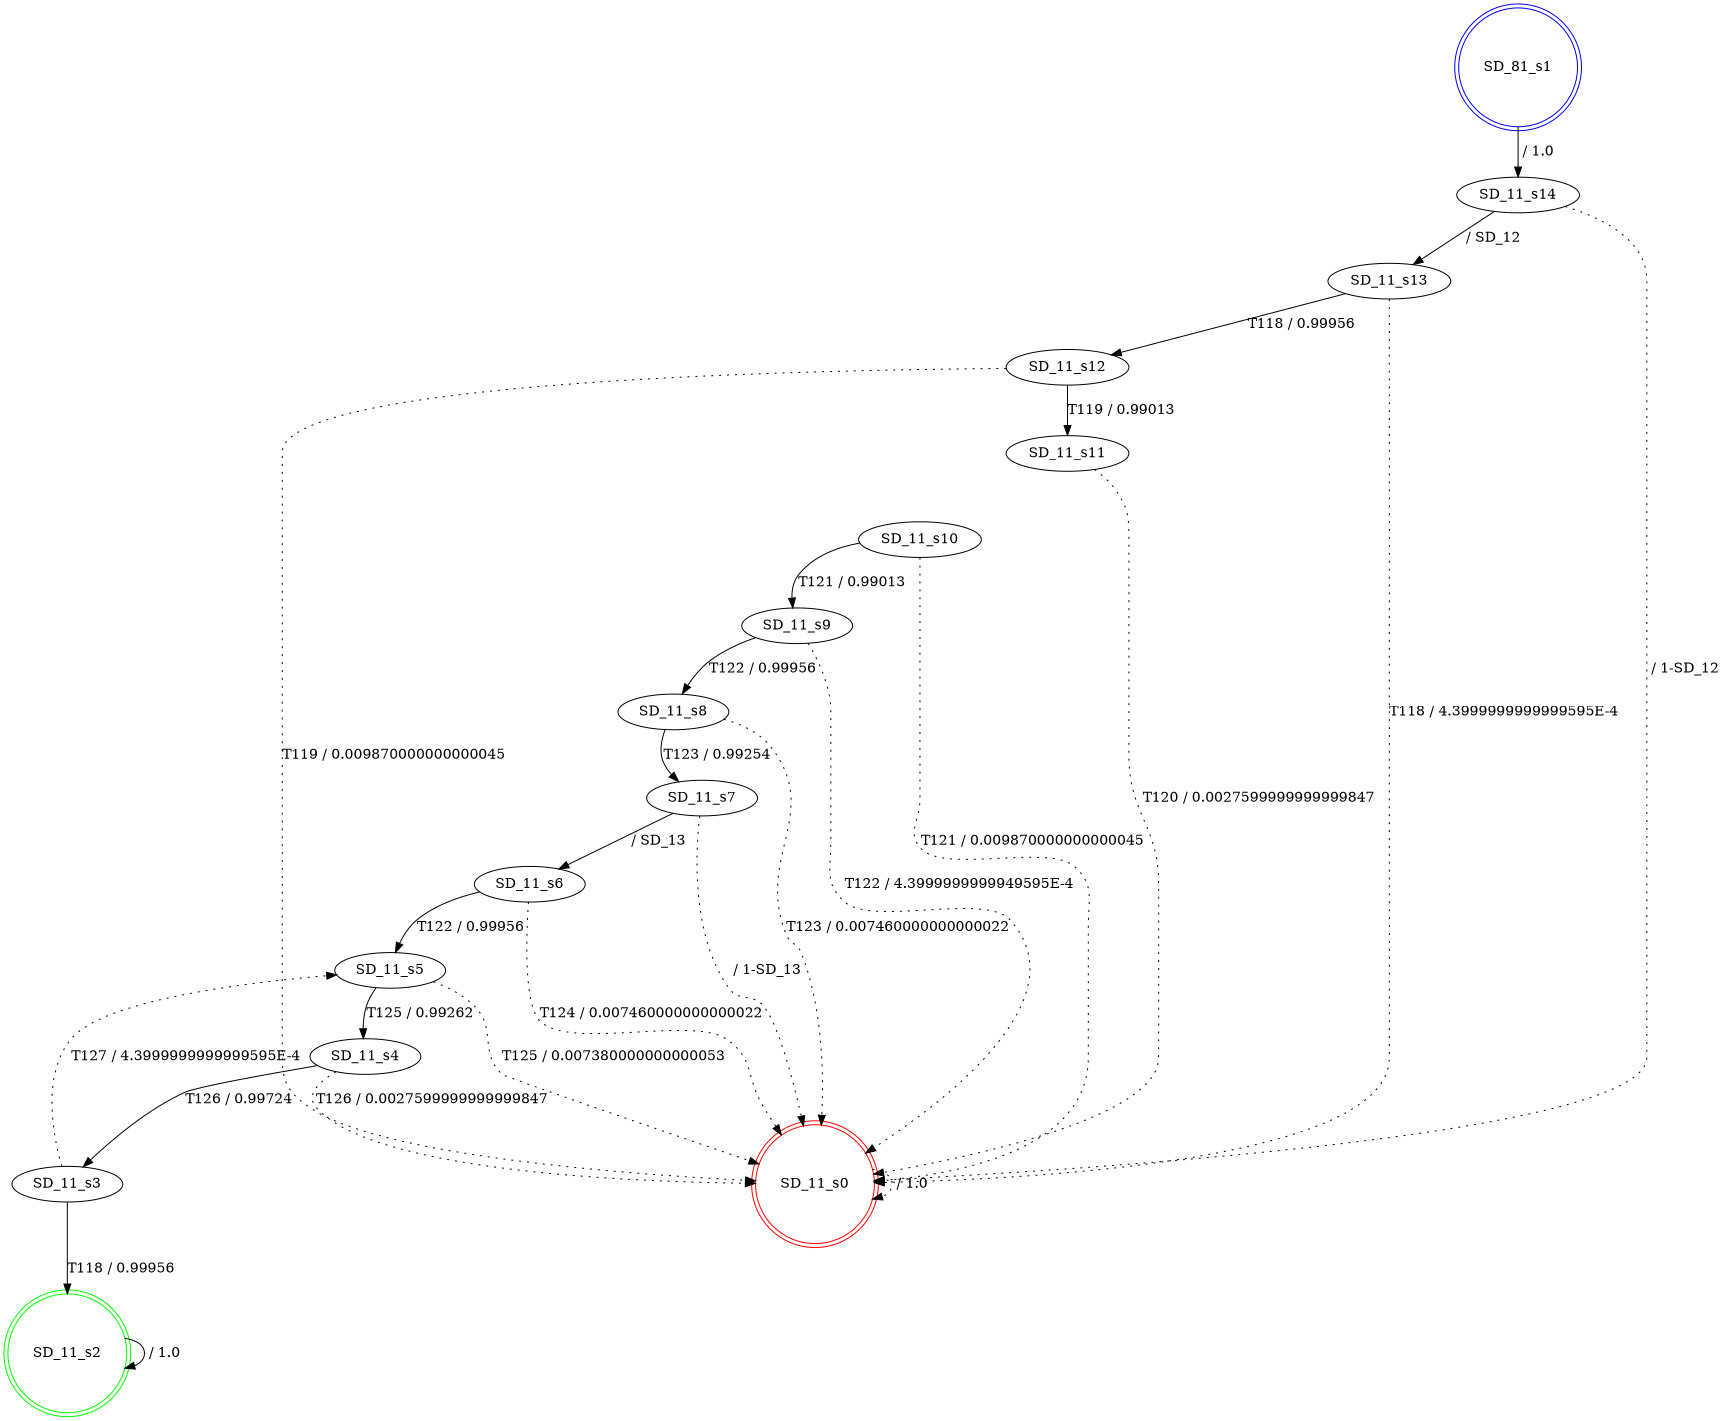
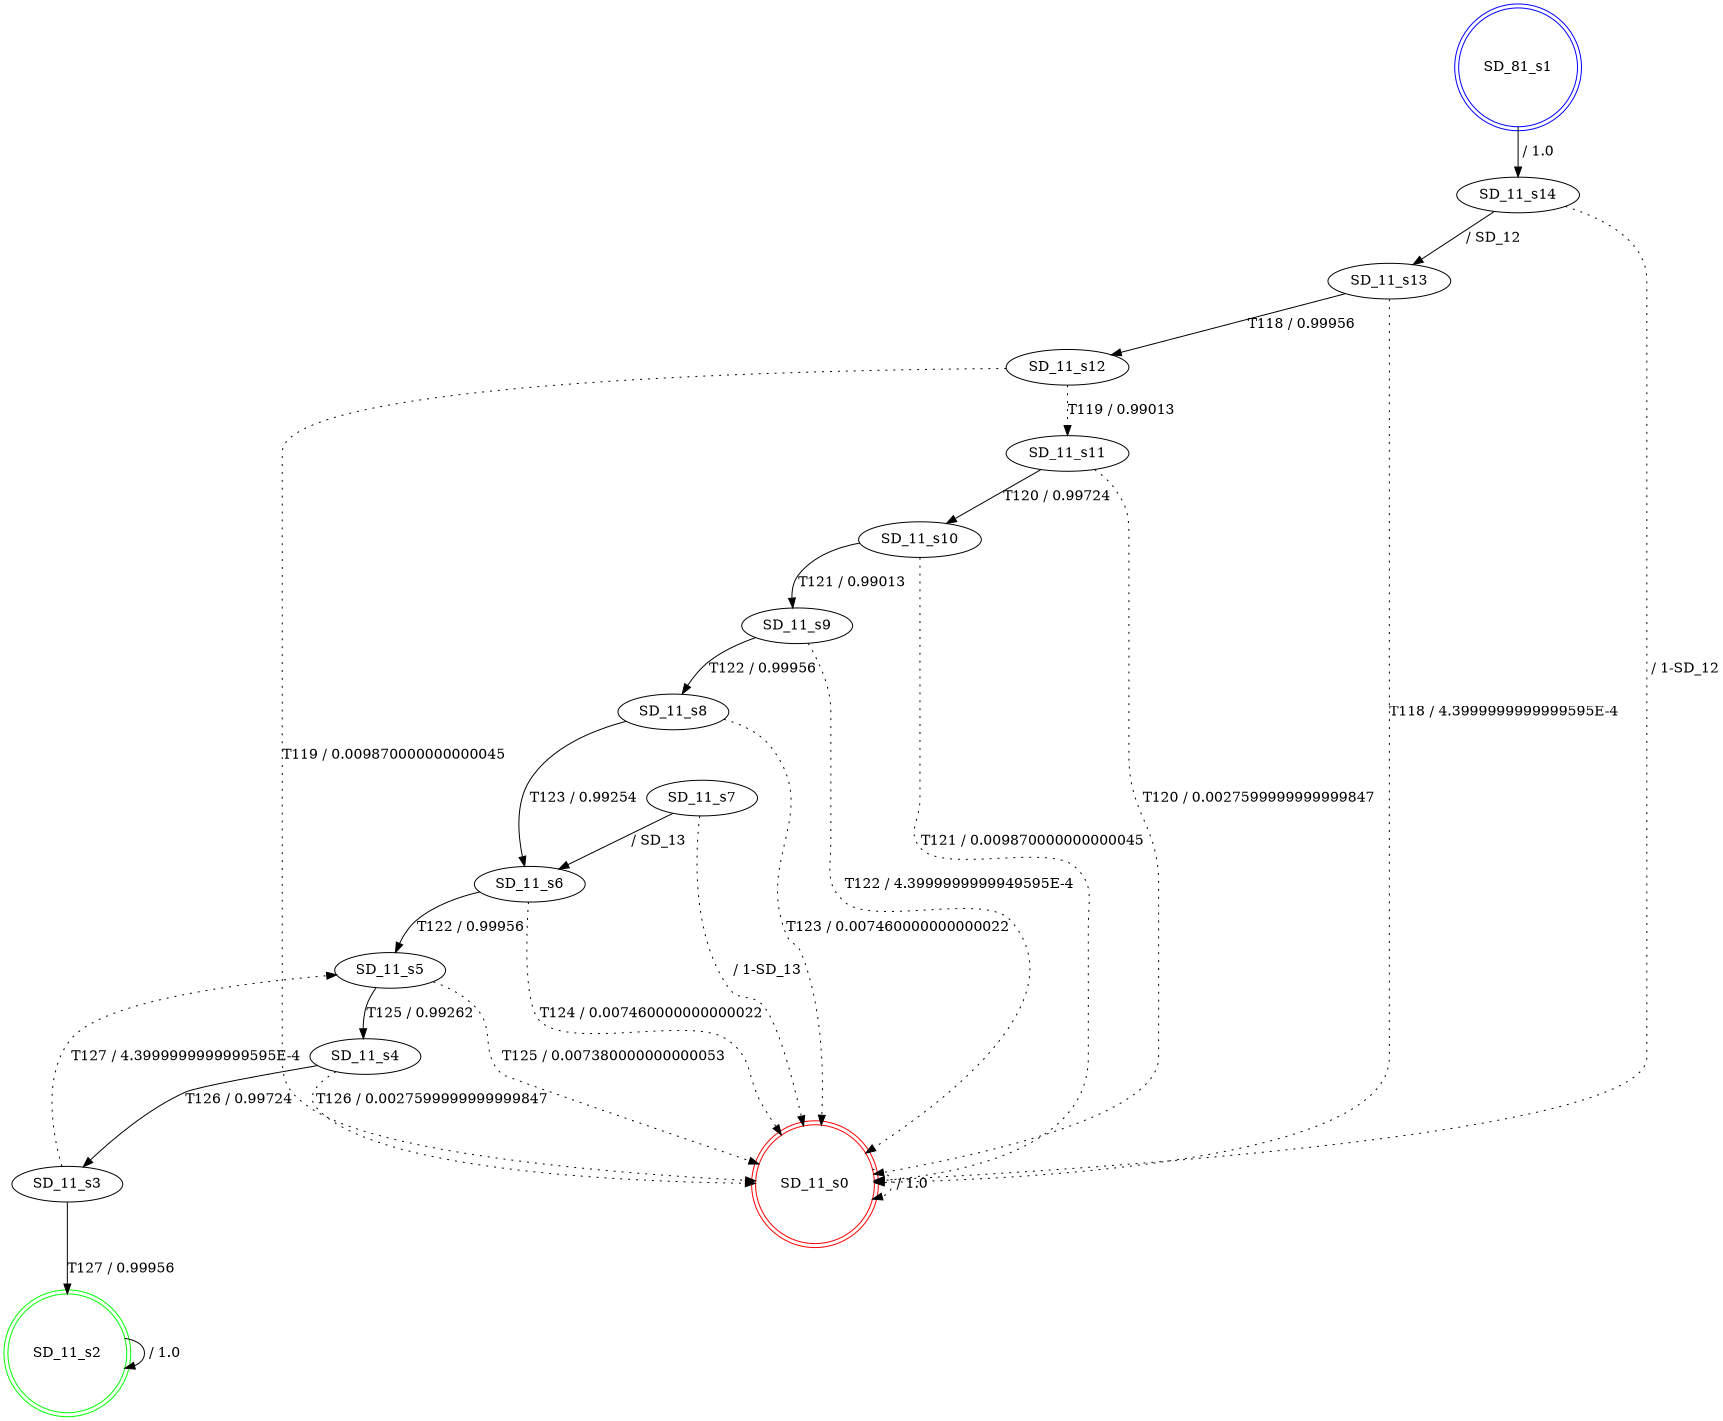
edge "SD_11_s12" -> "SD_11_s11": style solid -> dotted
edge "SD_11_s11" -> "SD_11_s10": added, label "T120 / 0.99724"
edge "SD_11_s8" -> "SD_11_s7": now "SD_11_s8" -> "SD_11_s6"
edge "SD_11_s3" -> "SD_11_s2": label "T118 / 0.99956" -> "T127 / 0.99956"
